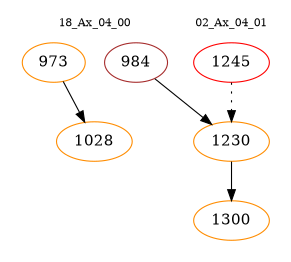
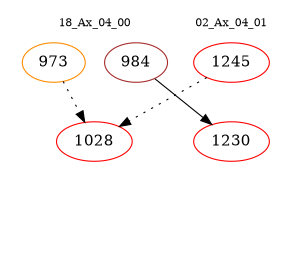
edge "973" -> "1028": style solid -> dotted
edge "1245" -> "1230": now "1245" -> "1028"
node "1028": color darkorange -> red
node "1230": color darkorange -> red
node "1300": removed
